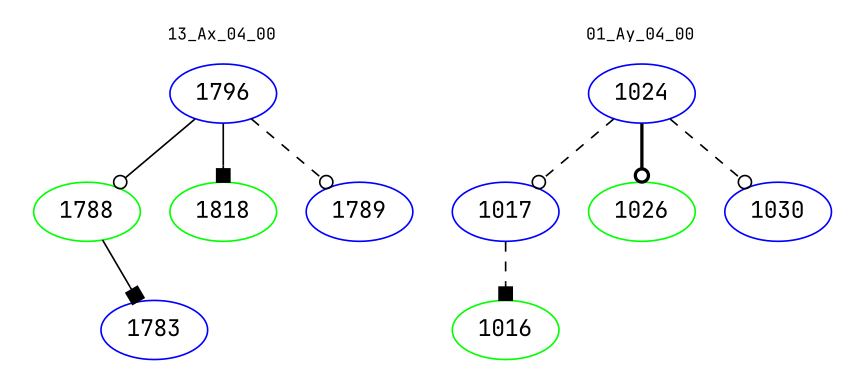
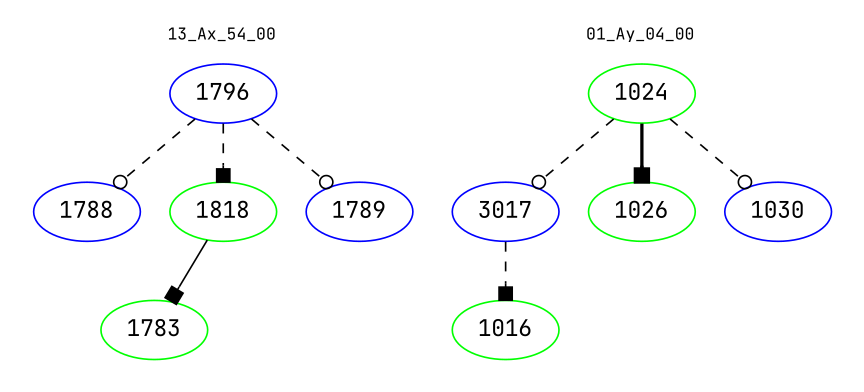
cluster "13_Ax_04_00": label "13_Ax_04_00" -> "13_Ax_54_00"
node "1024": color blue -> green
edge "1796" -> "1818": style solid -> dashed
edge "1024" -> "1026": arrowhead odot -> box
edge "1796" -> "1788": style solid -> dashed
node "1788": color green -> blue
node "1017": label "1017" -> "3017"
edge "1788" -> "1783": now "1818" -> "1783"
node "1783": color blue -> green
